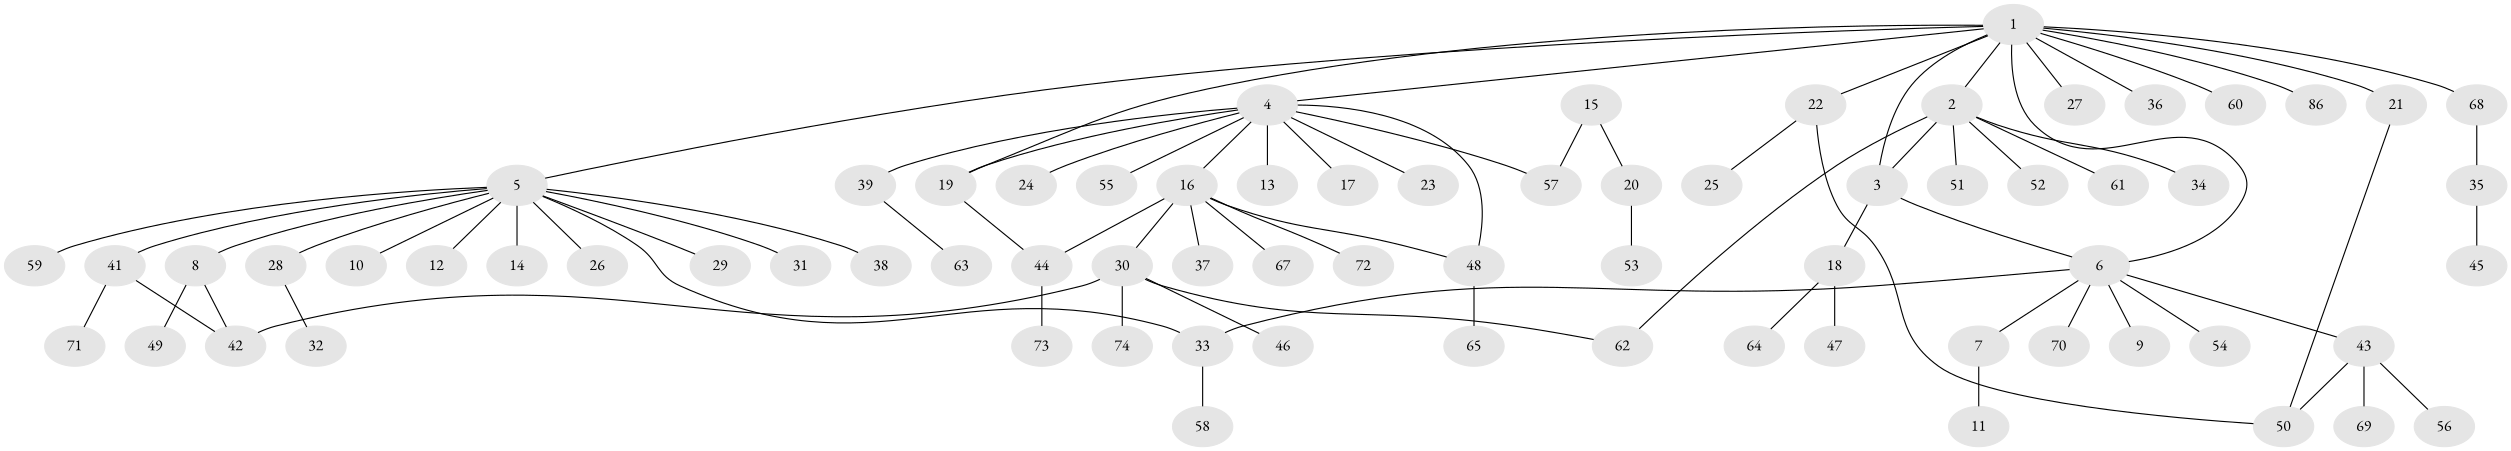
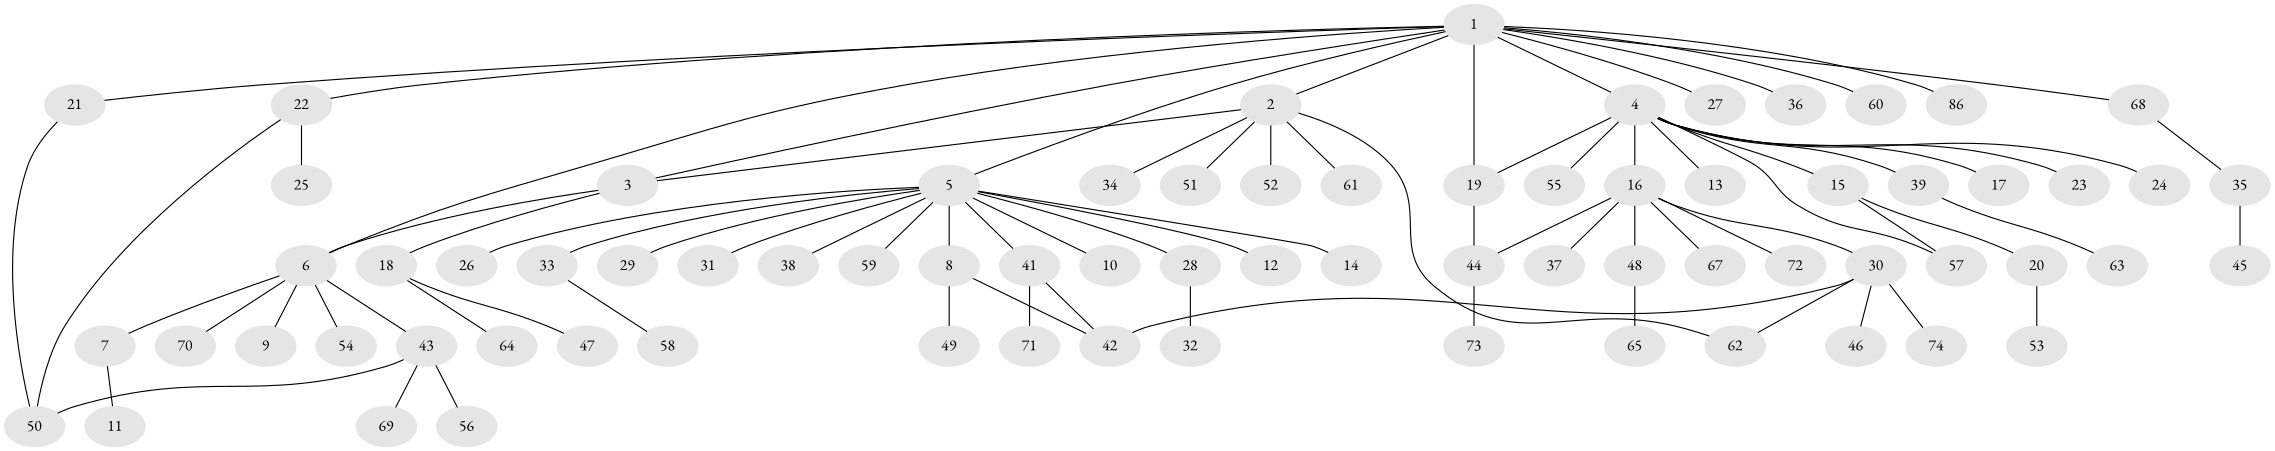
edge "4" -- "48": now "4" -- "15"
edge "6" -- "33": removed
